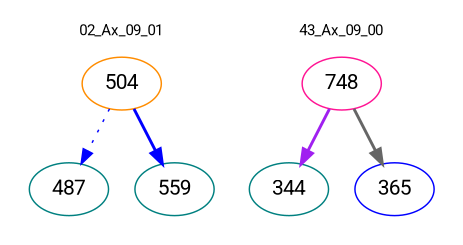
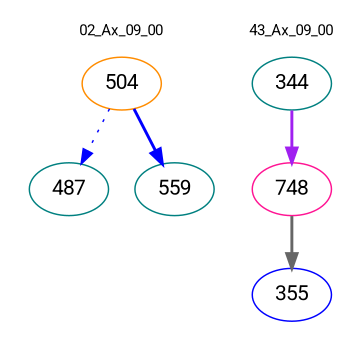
cluster "02_Ax_09_01": label "02_Ax_09_01" -> "02_Ax_09_00"
edge "748" -> "344": reversed
node "365": label "365" -> "355"
